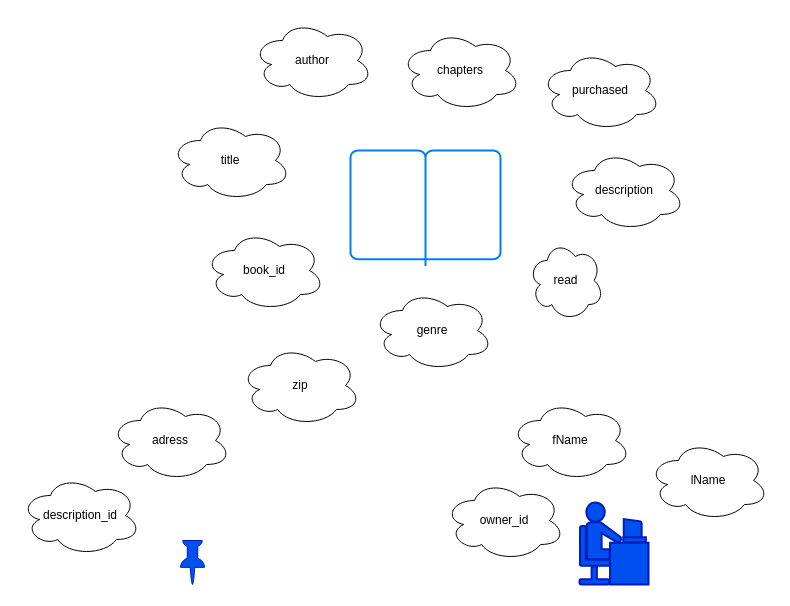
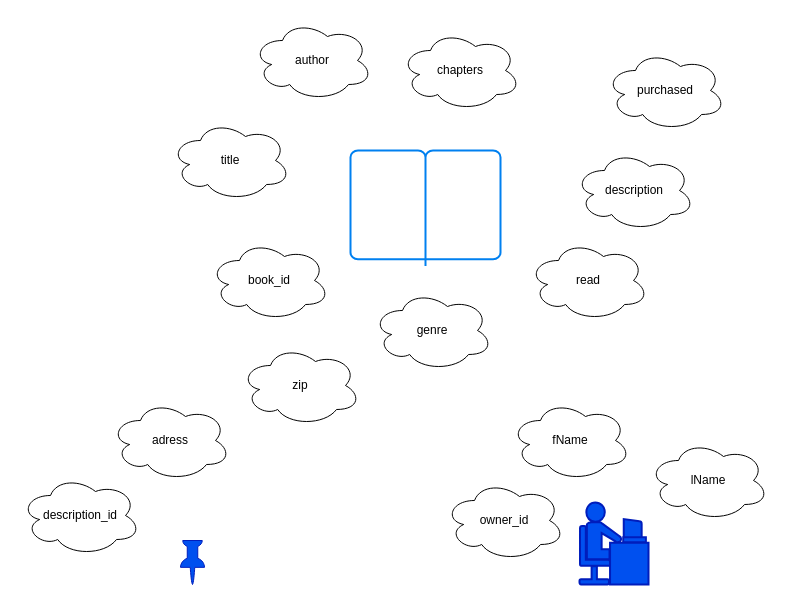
node "purchased": moved (601, 91) -> (666, 91)
node "description": moved (625, 191) -> (635, 191)
node "book_id": moved (265, 271) -> (270, 281)
node "read": size 75x80 -> 120x80
